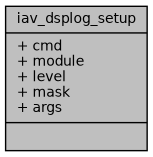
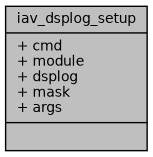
node "iav_dsplog_setup": text "+ level" -> "+ dsplog"
